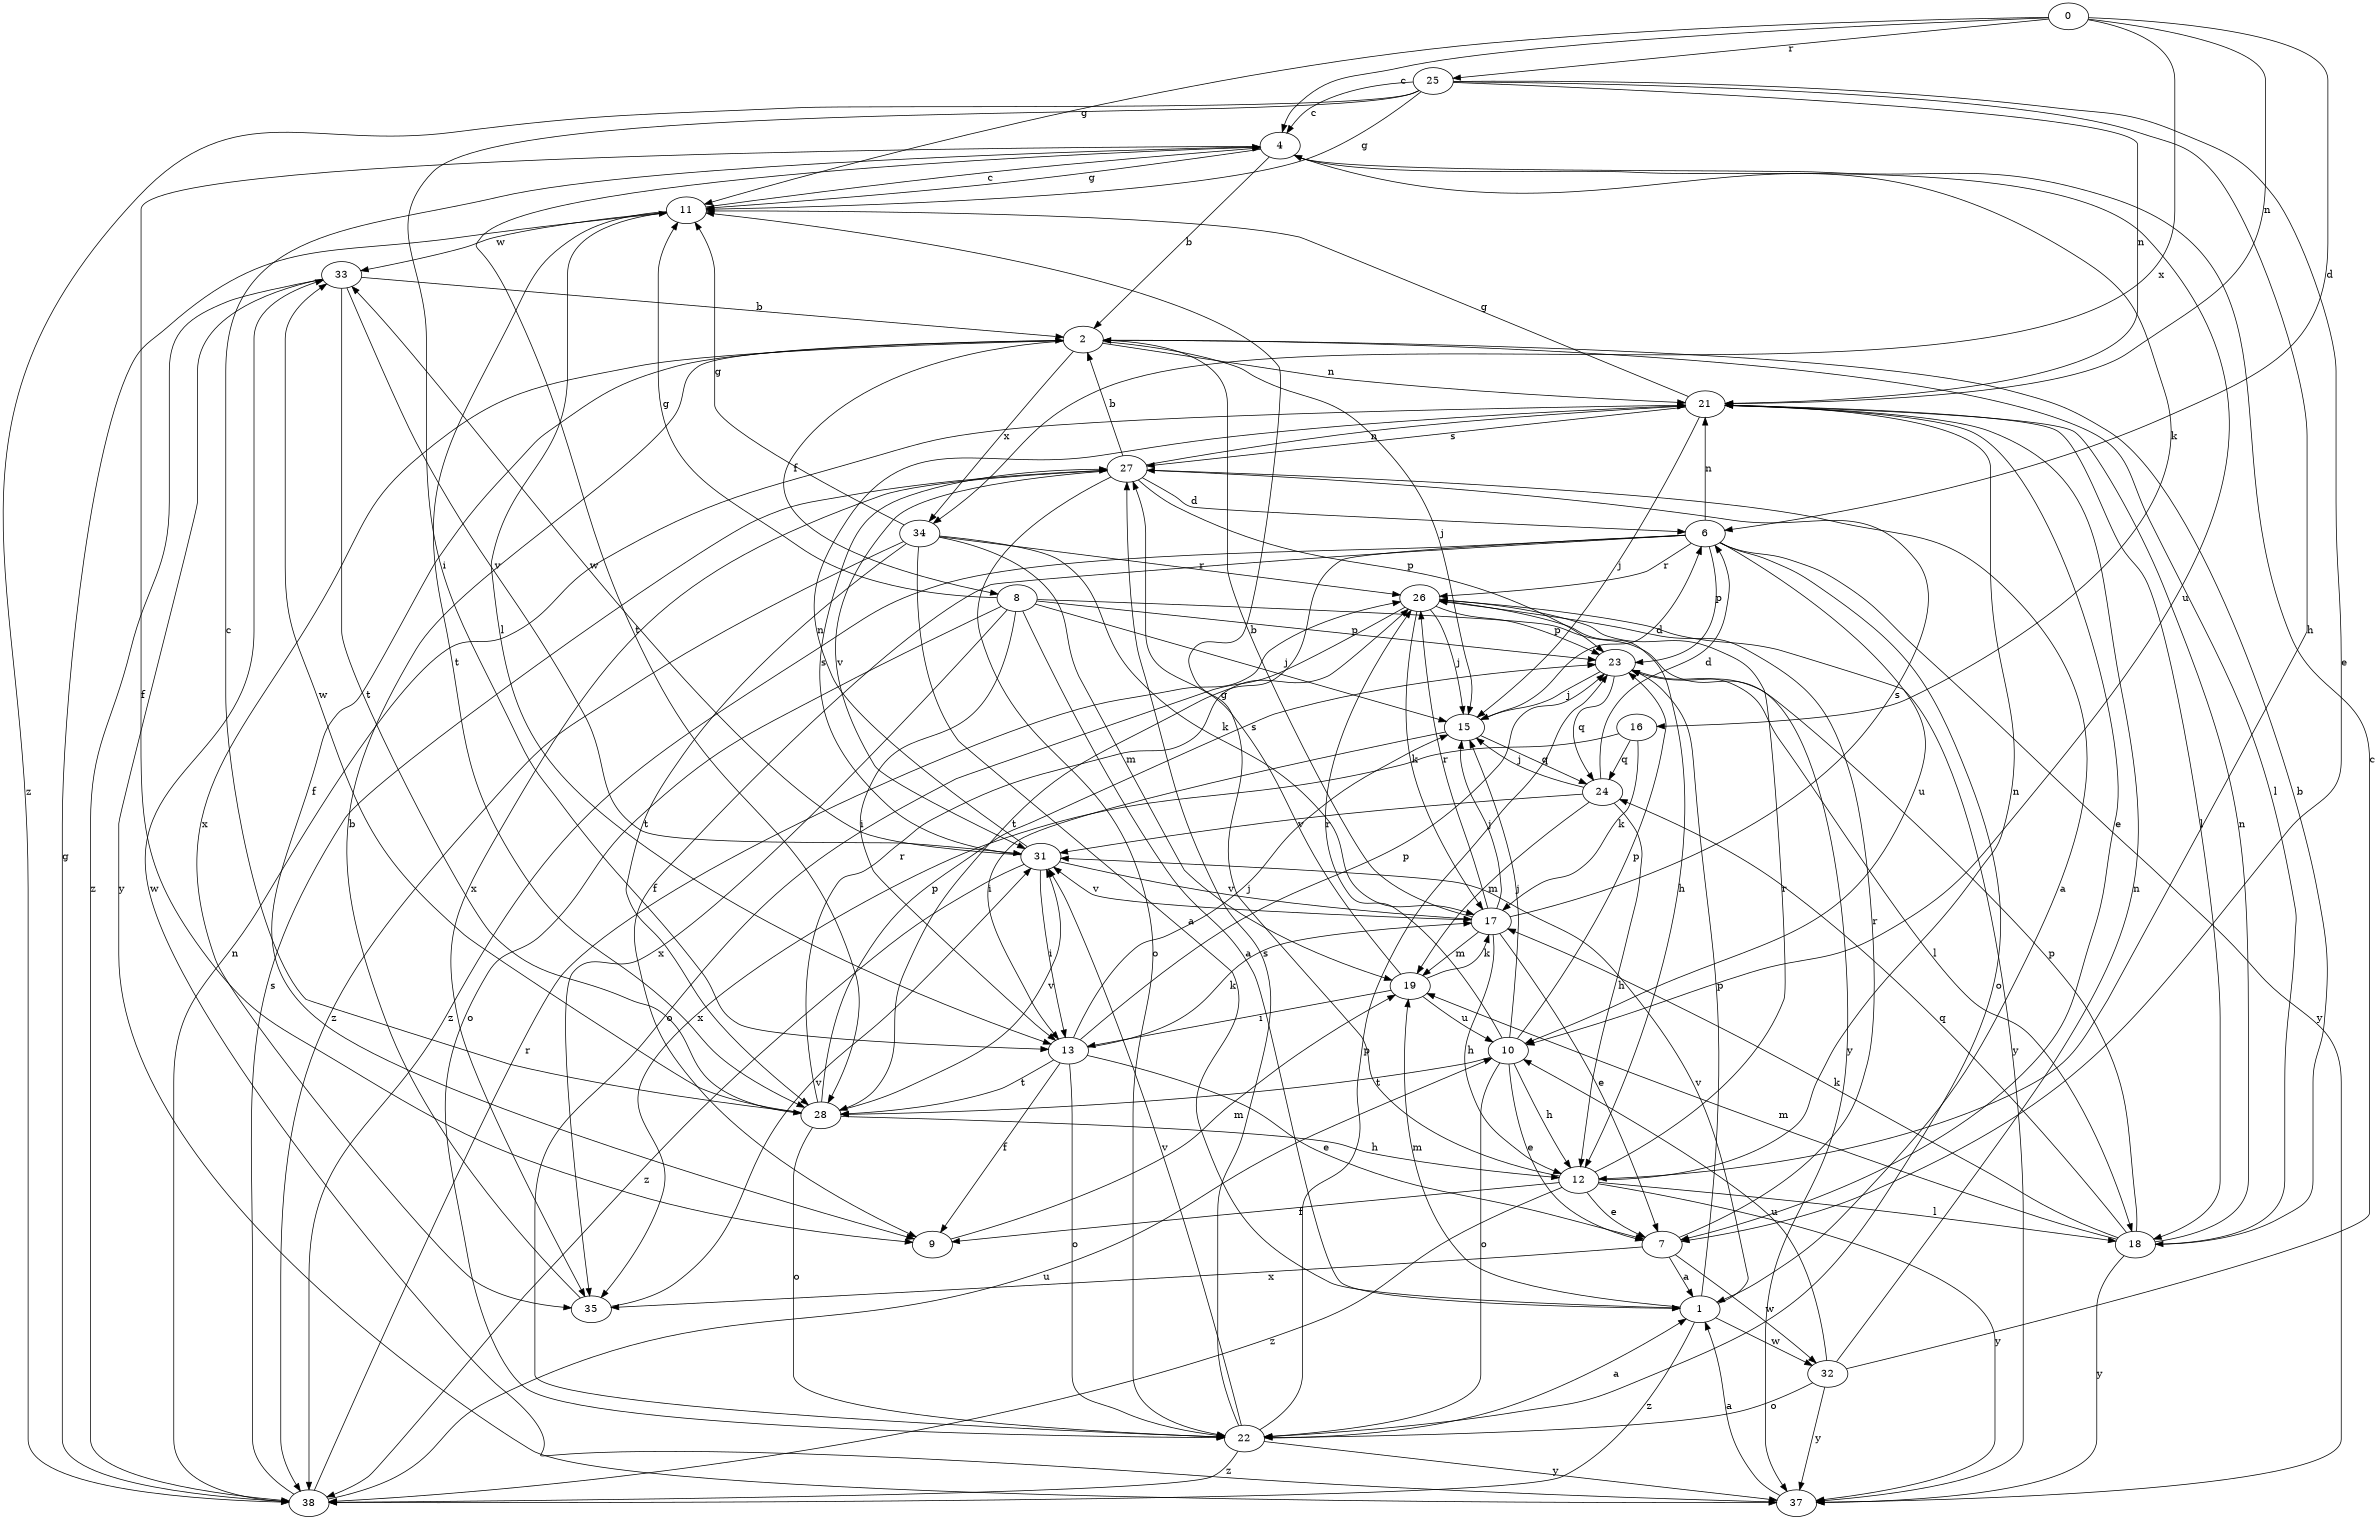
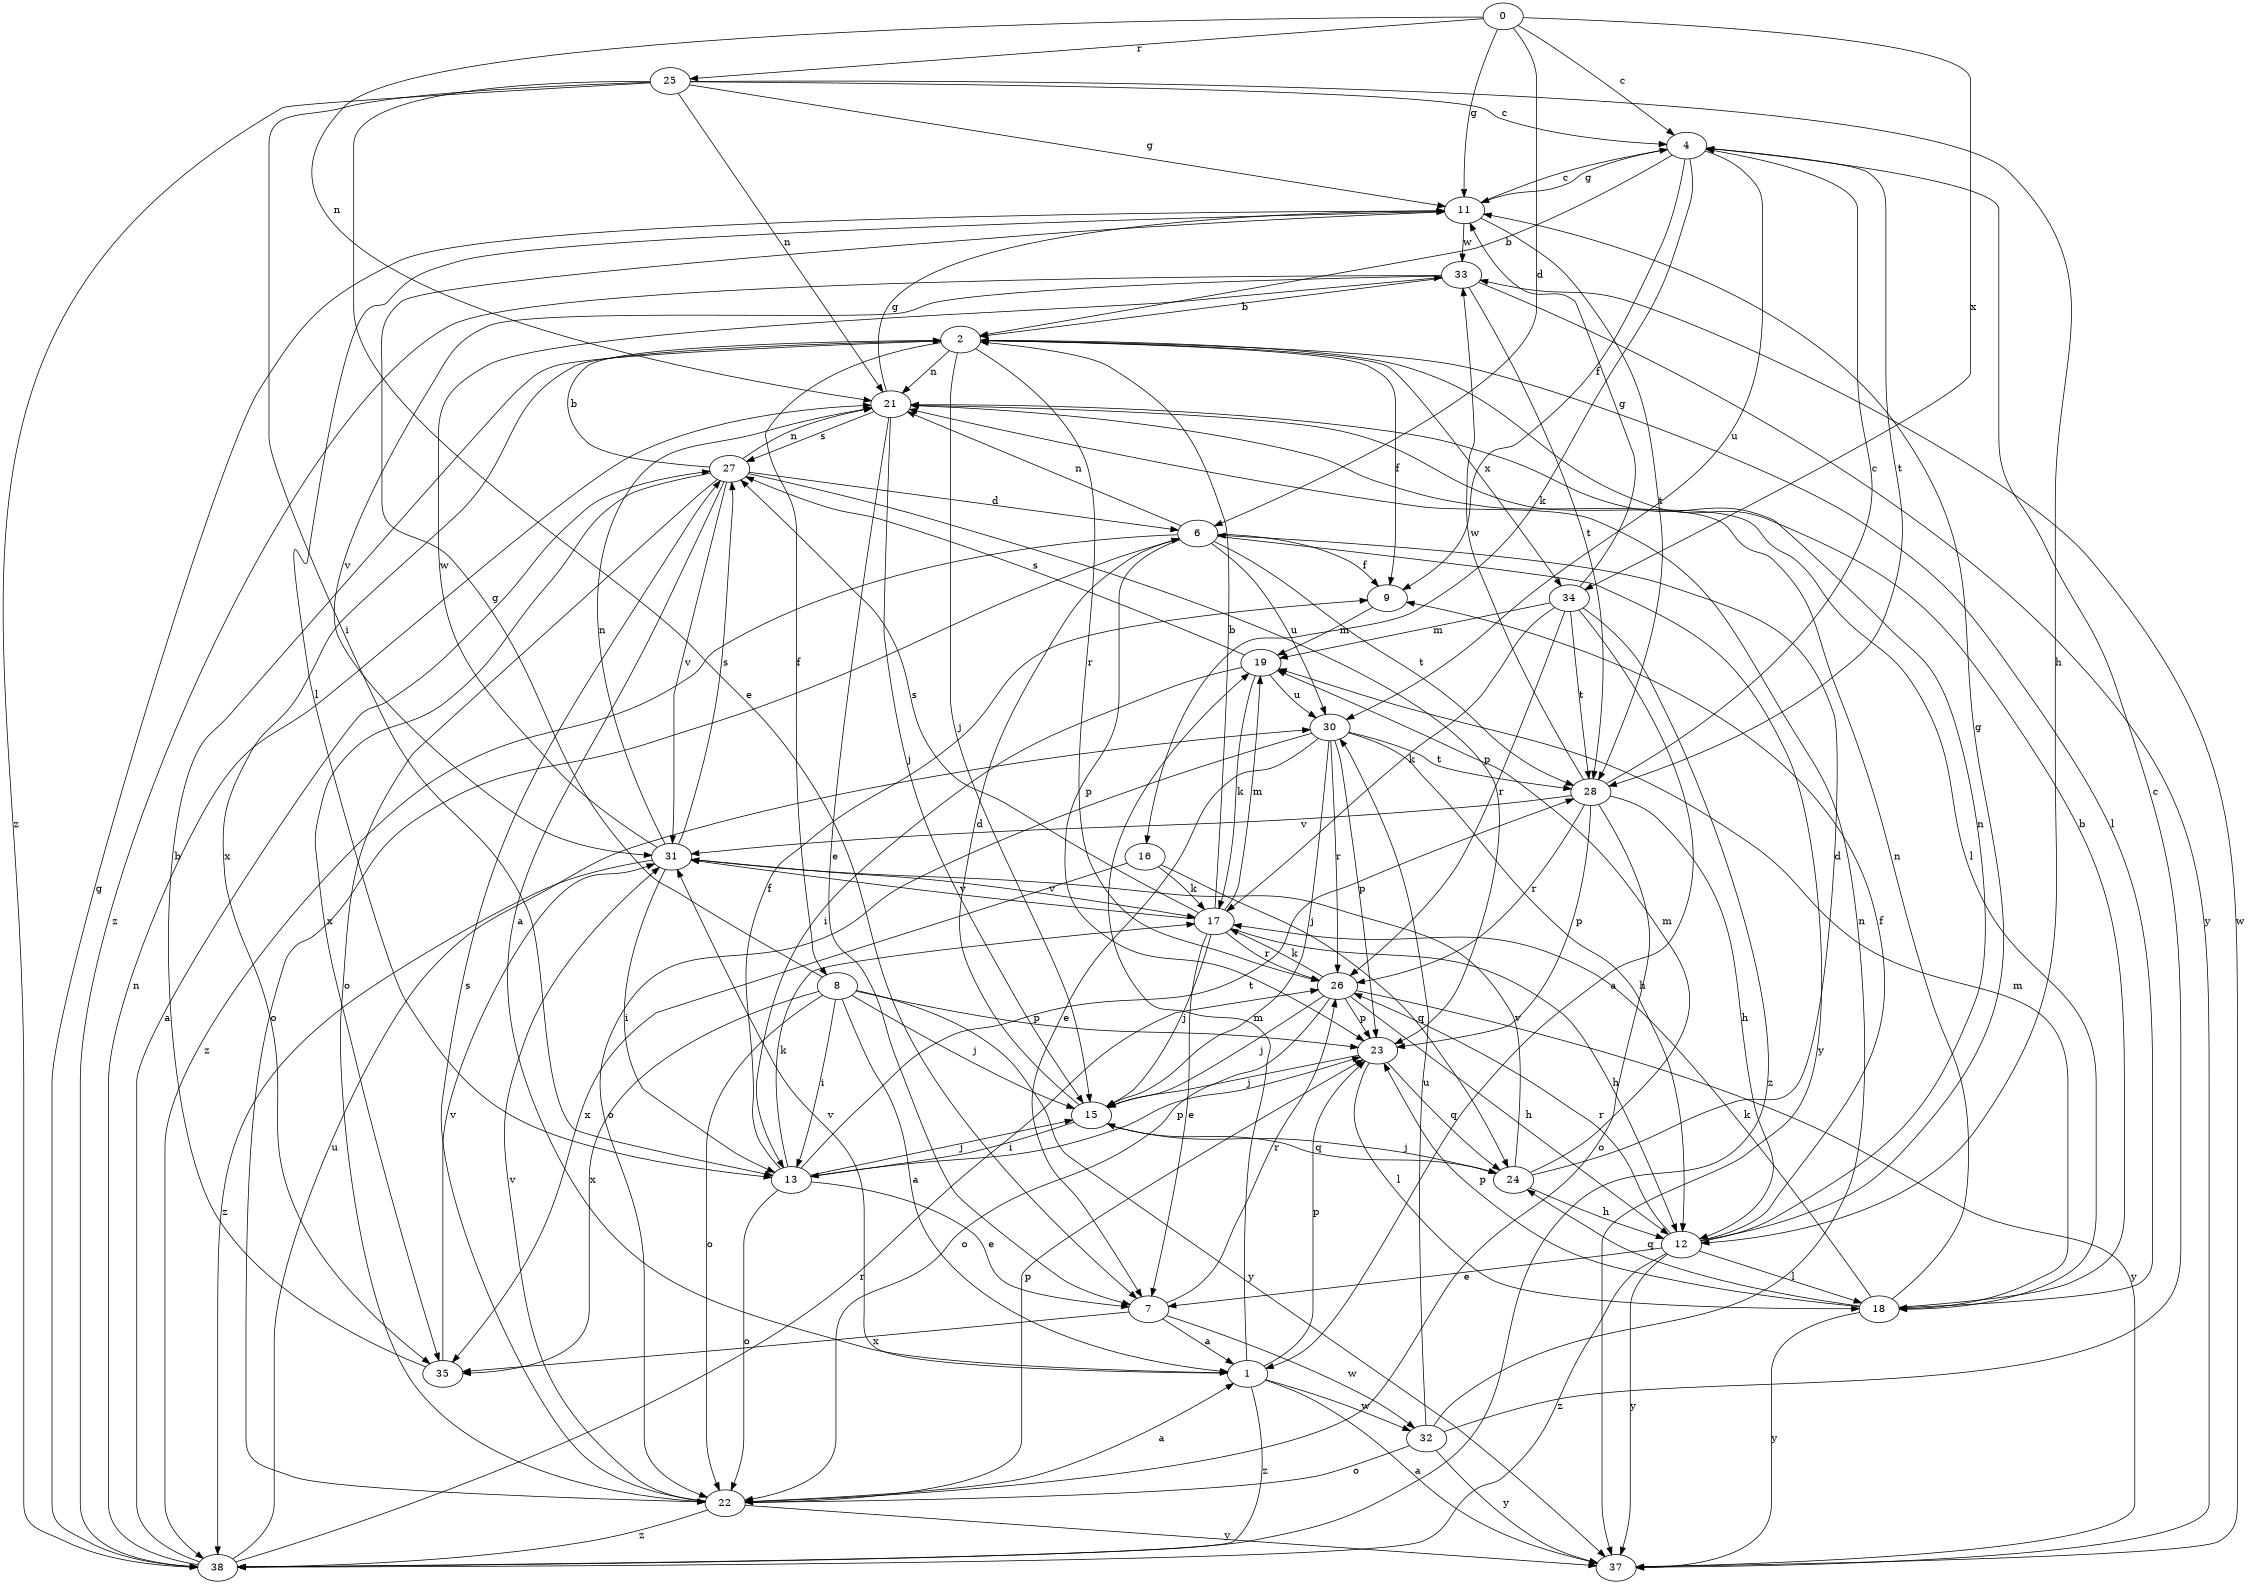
edge "6" -> "26": now "2" -> "26"
edge "38" -> "27": label "s" -> "a"
node "10": label "10" -> "30"
edge "37" -> "1": reversed
